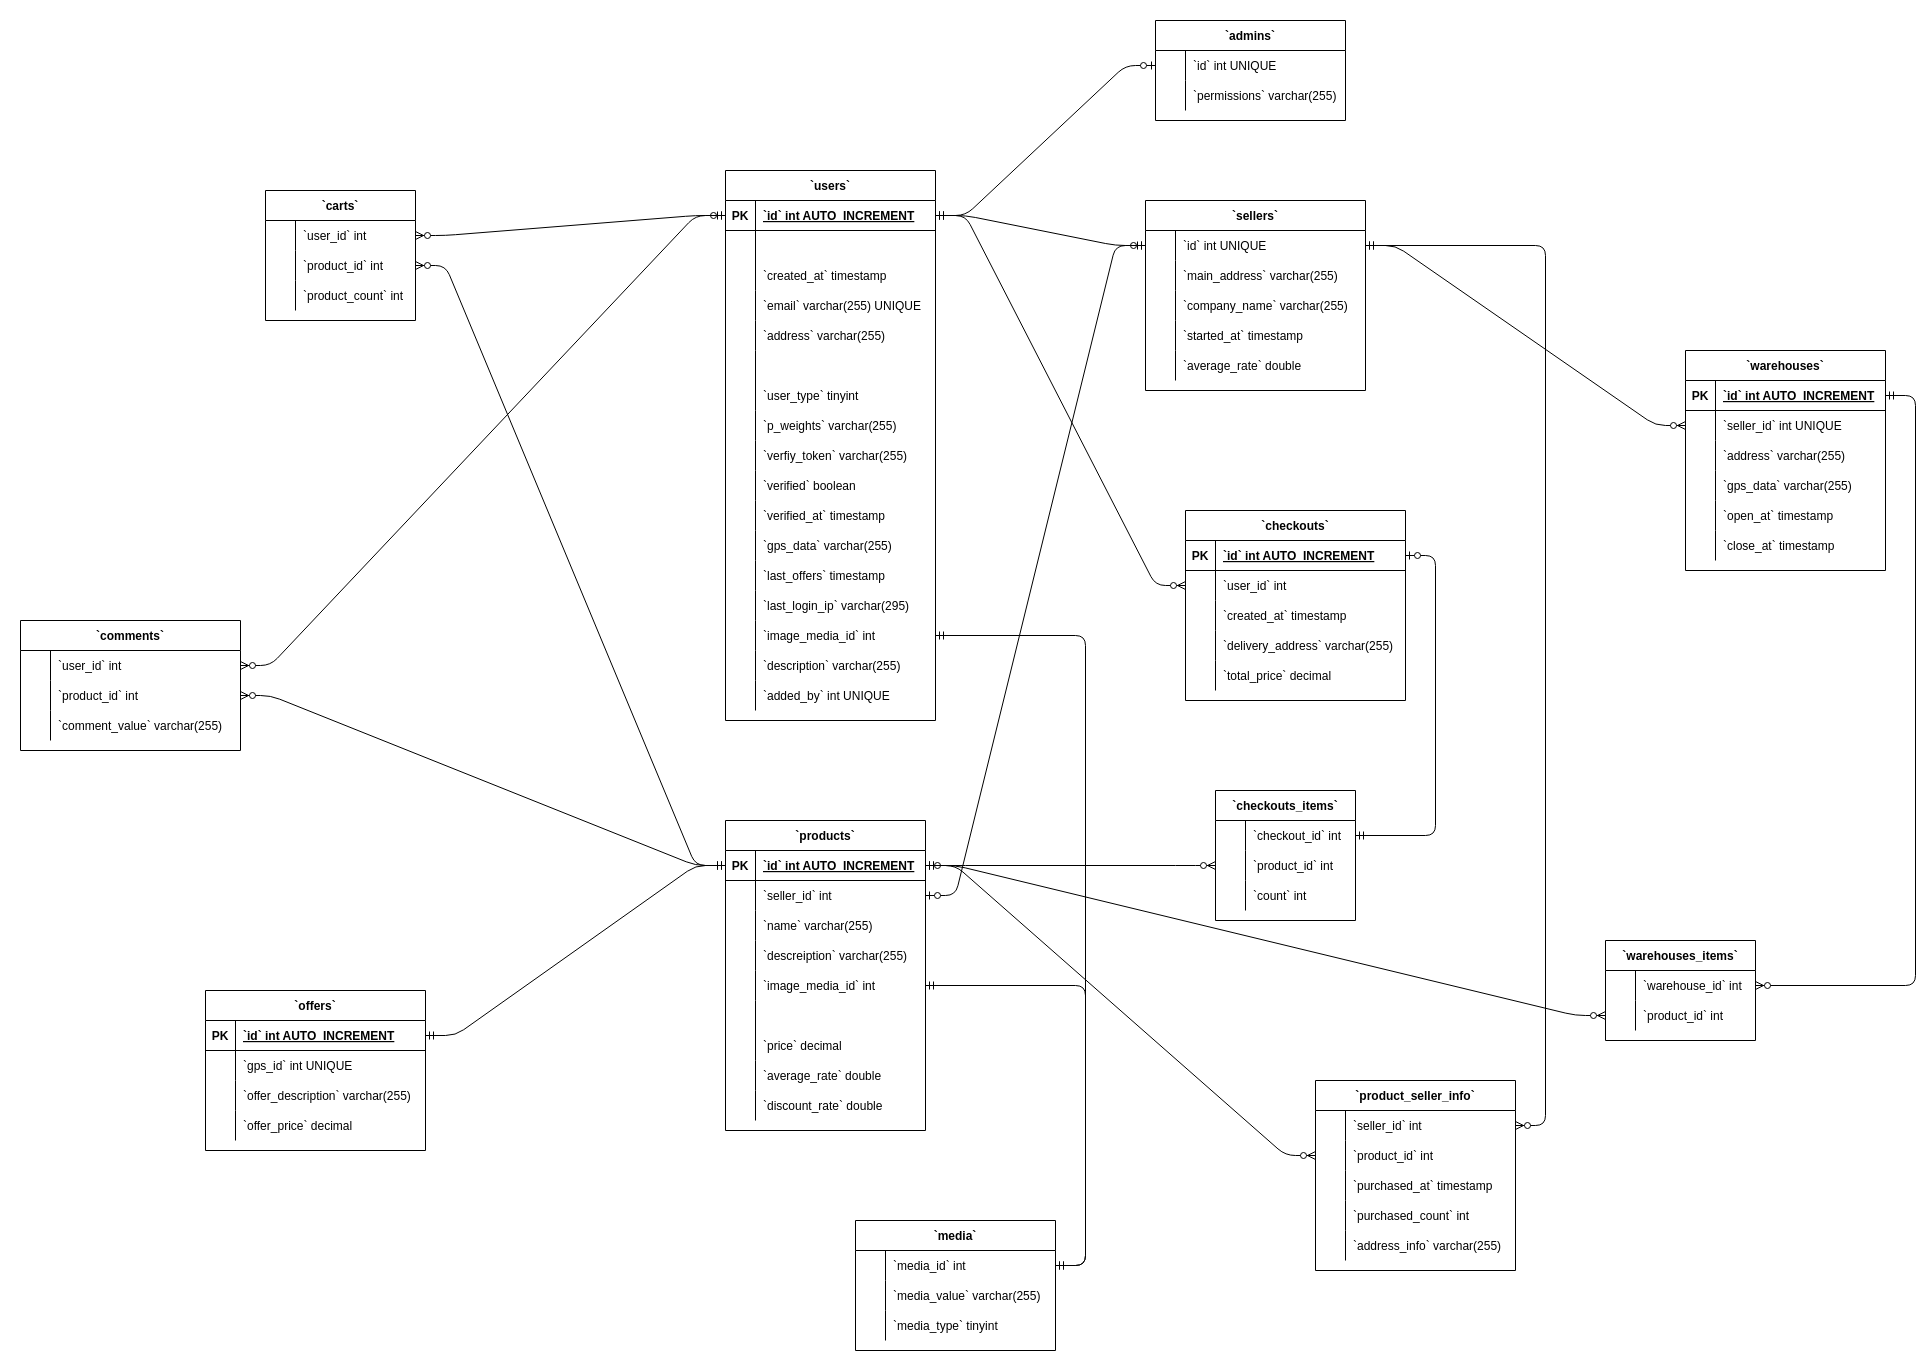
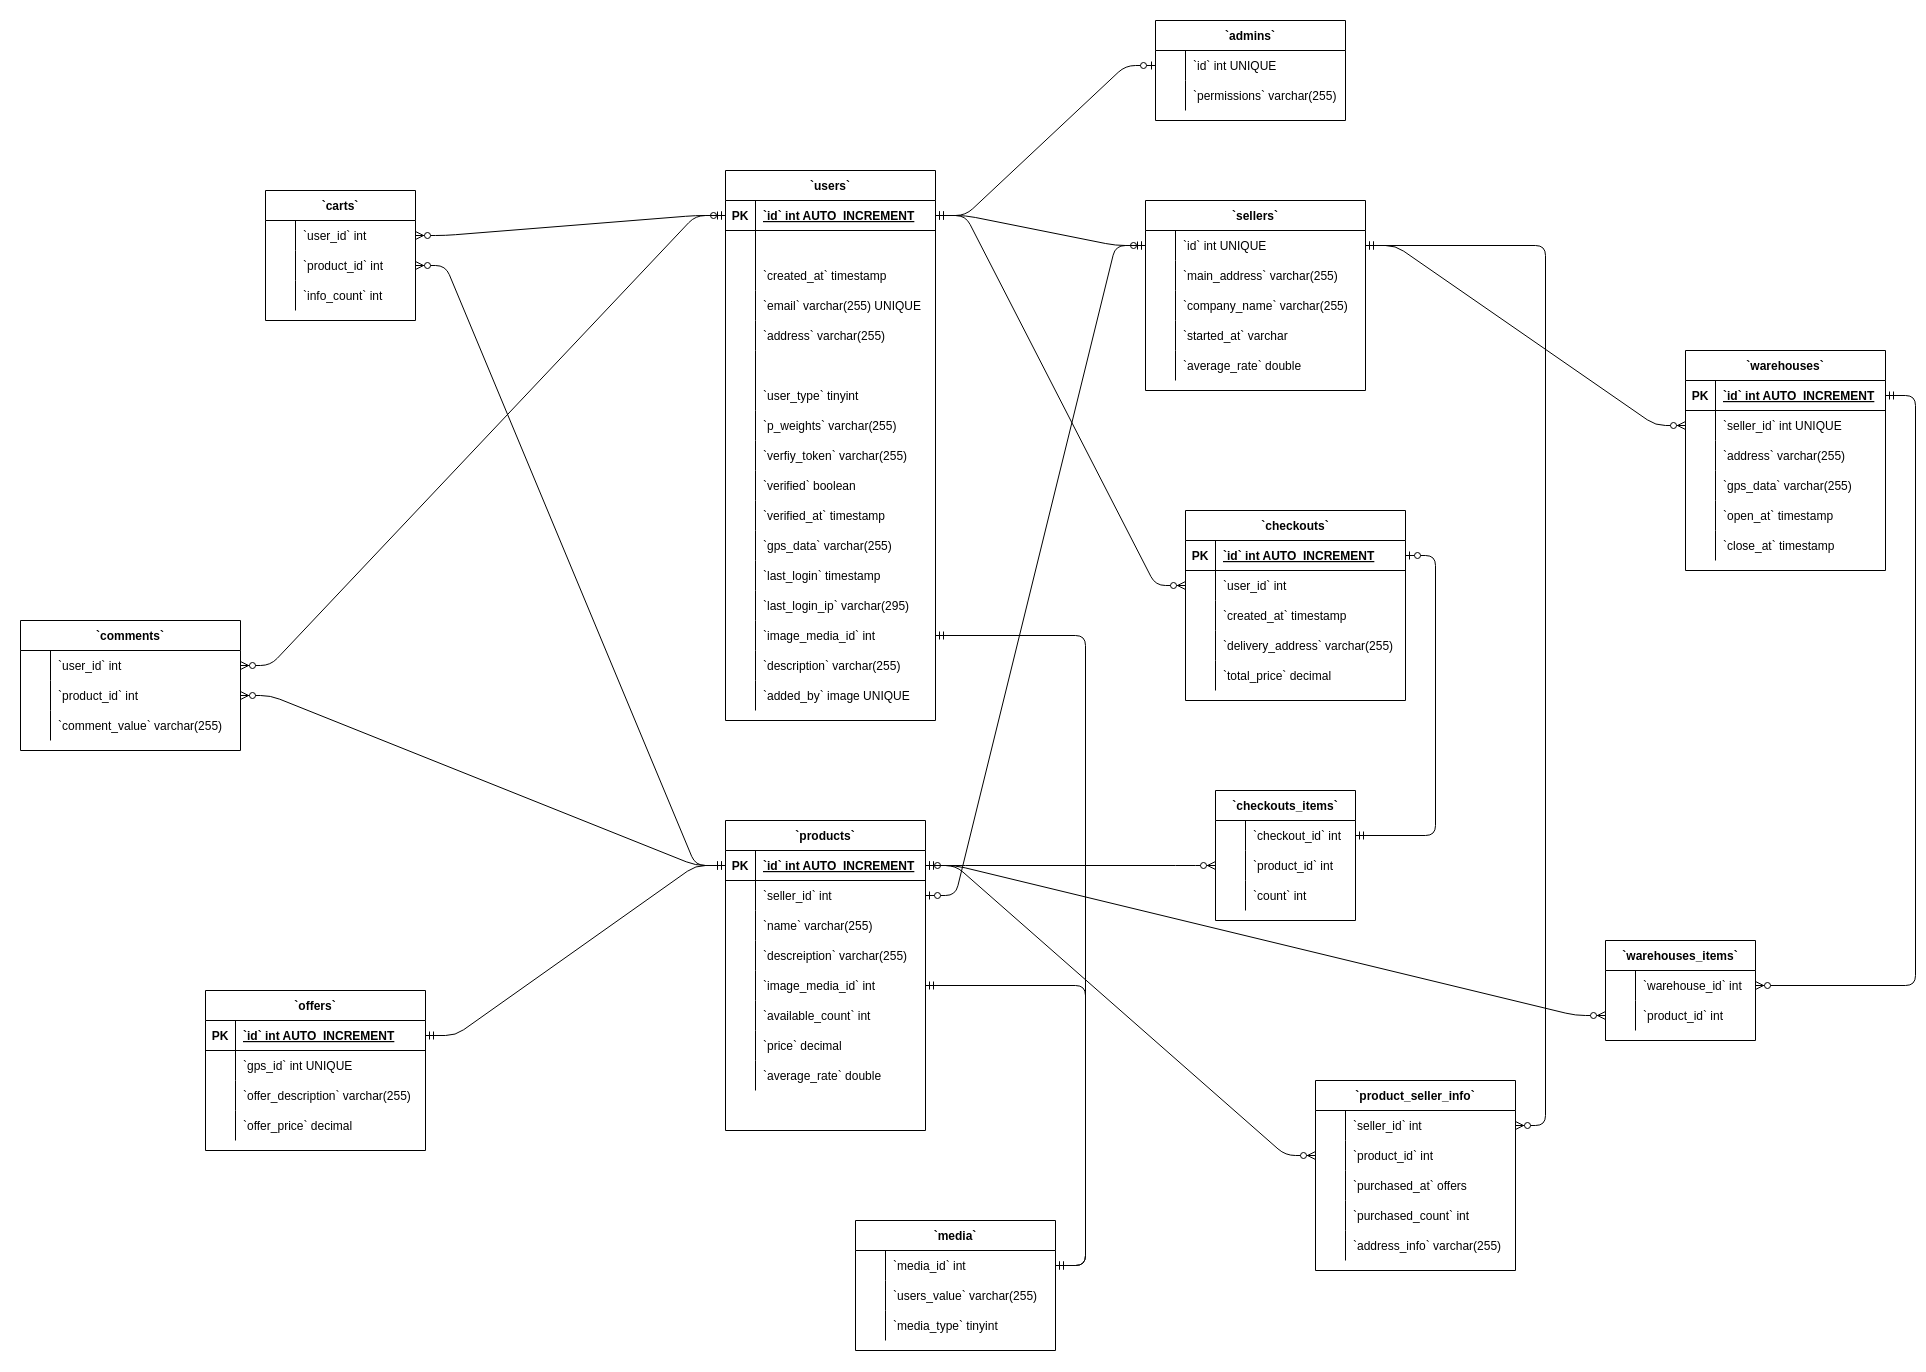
node "`product_count` int": label "`product_count` int" -> "`info_count` int"
node "`started_at` timestamp": label "`started_at` timestamp" -> "`started_at` varchar"
node "`last_offers` timestamp": label "`last_offers` timestamp" -> "`last_login` timestamp"
node "`added_by` int UNIQUE": label "`added_by` int UNIQUE" -> "`added_by` image UNIQUE"
node "`available_count` int": added
node "`discount_rate` double": removed
node "`purchased_at` timestamp": label "`purchased_at` timestamp" -> "`purchased_at` offers"
node "`media_value` varchar(255)": label "`media_value` varchar(255)" -> "`users_value` varchar(255)"
